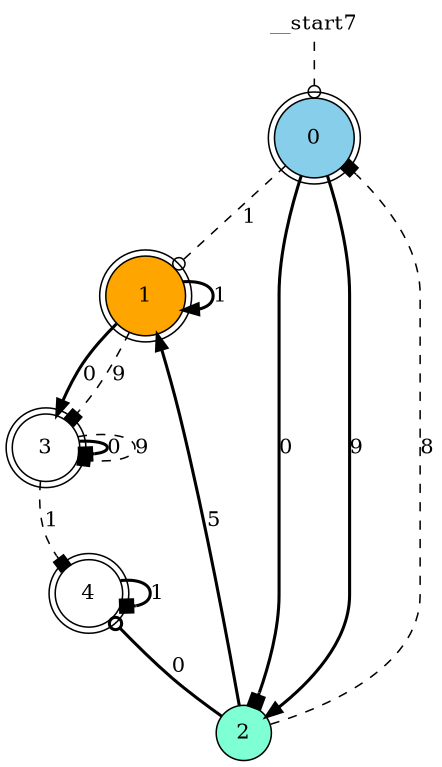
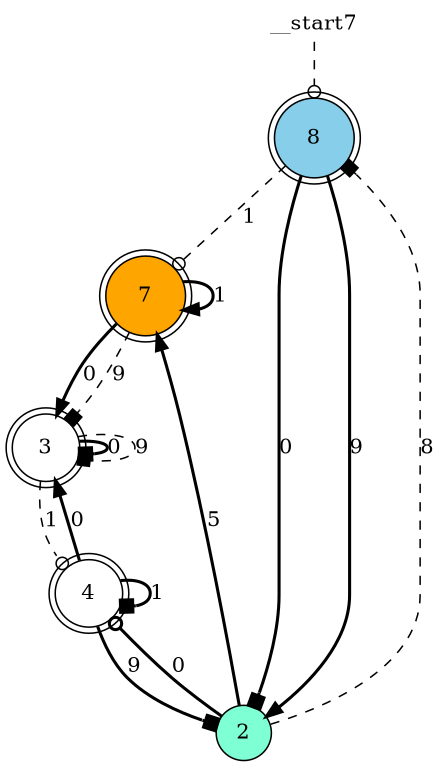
node "0": label "0" -> "8"
node "1": label "1" -> "7"
edge "3" -> "4": arrowhead box -> odot
edge "4" -> "3": added, label "0"
edge "4" -> "2": added, label "9"
